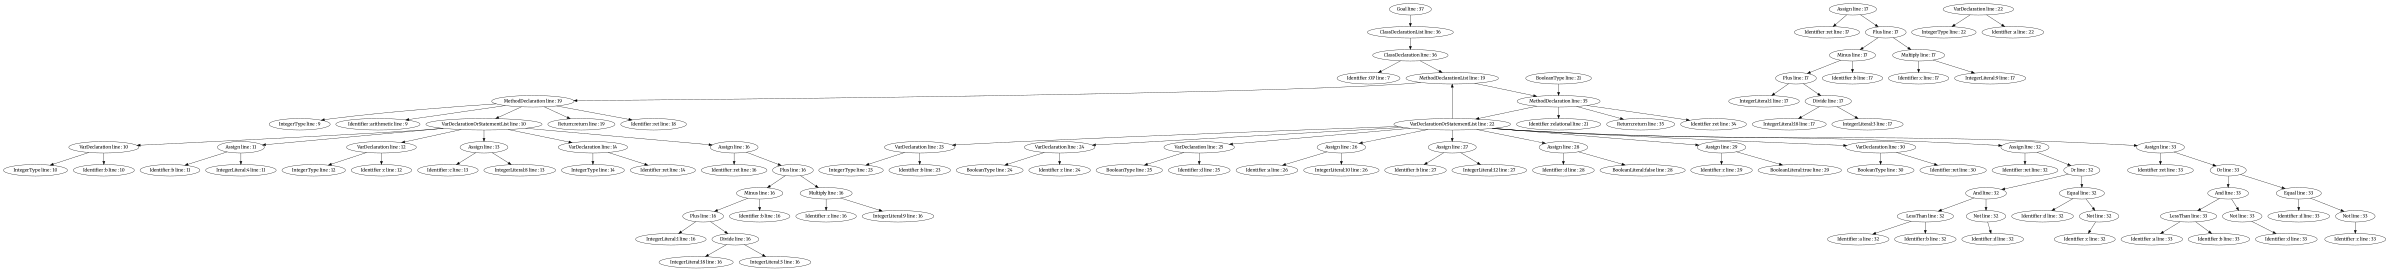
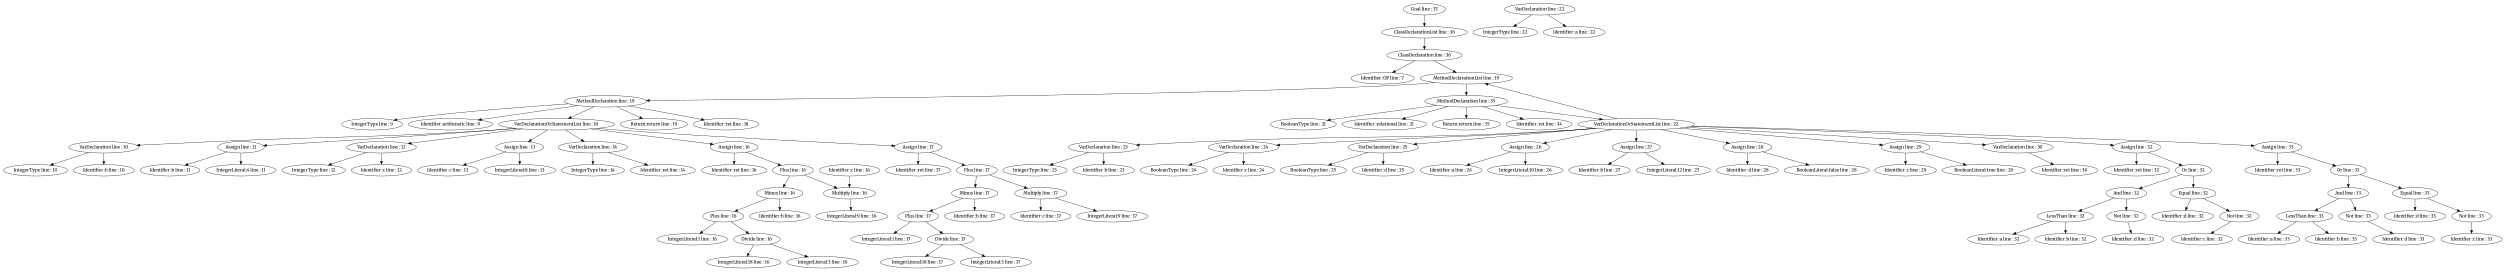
edge "BooleanType line : 21" -> "MethodDeclaration line : 35": reversed
edge "VarDeclarationOrStatementList line : 10" -> "Assign line : 17": added
node "BooleanType line : 30": removed
edge "Multiply line : 16" -> "Identifier :c line : 16": reversed
